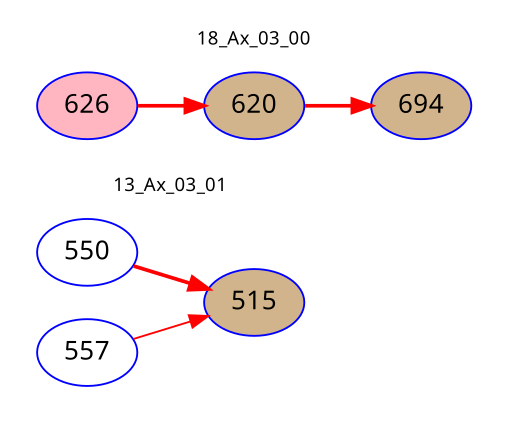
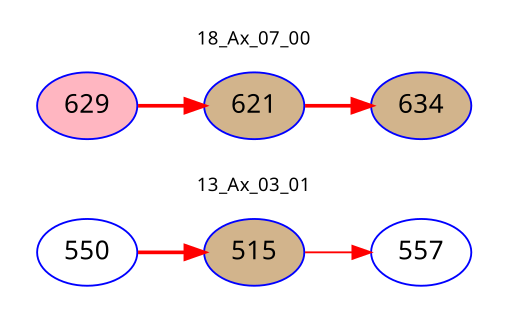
cluster "18_Ax_03_00": label "18_Ax_03_00" -> "18_Ax_07_00"
node "626": label "626" -> "629"
node "620": label "620" -> "621"
node "694": label "694" -> "634"
edge "557" -> "515": reversed
